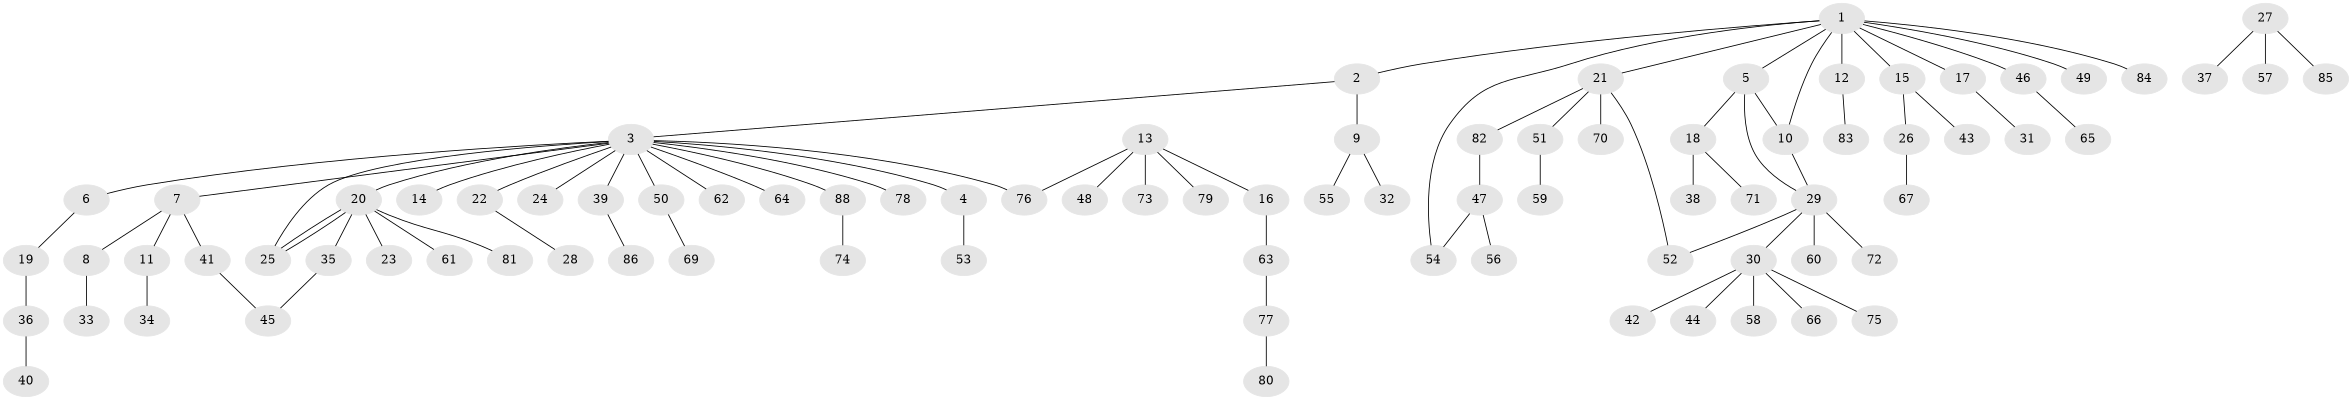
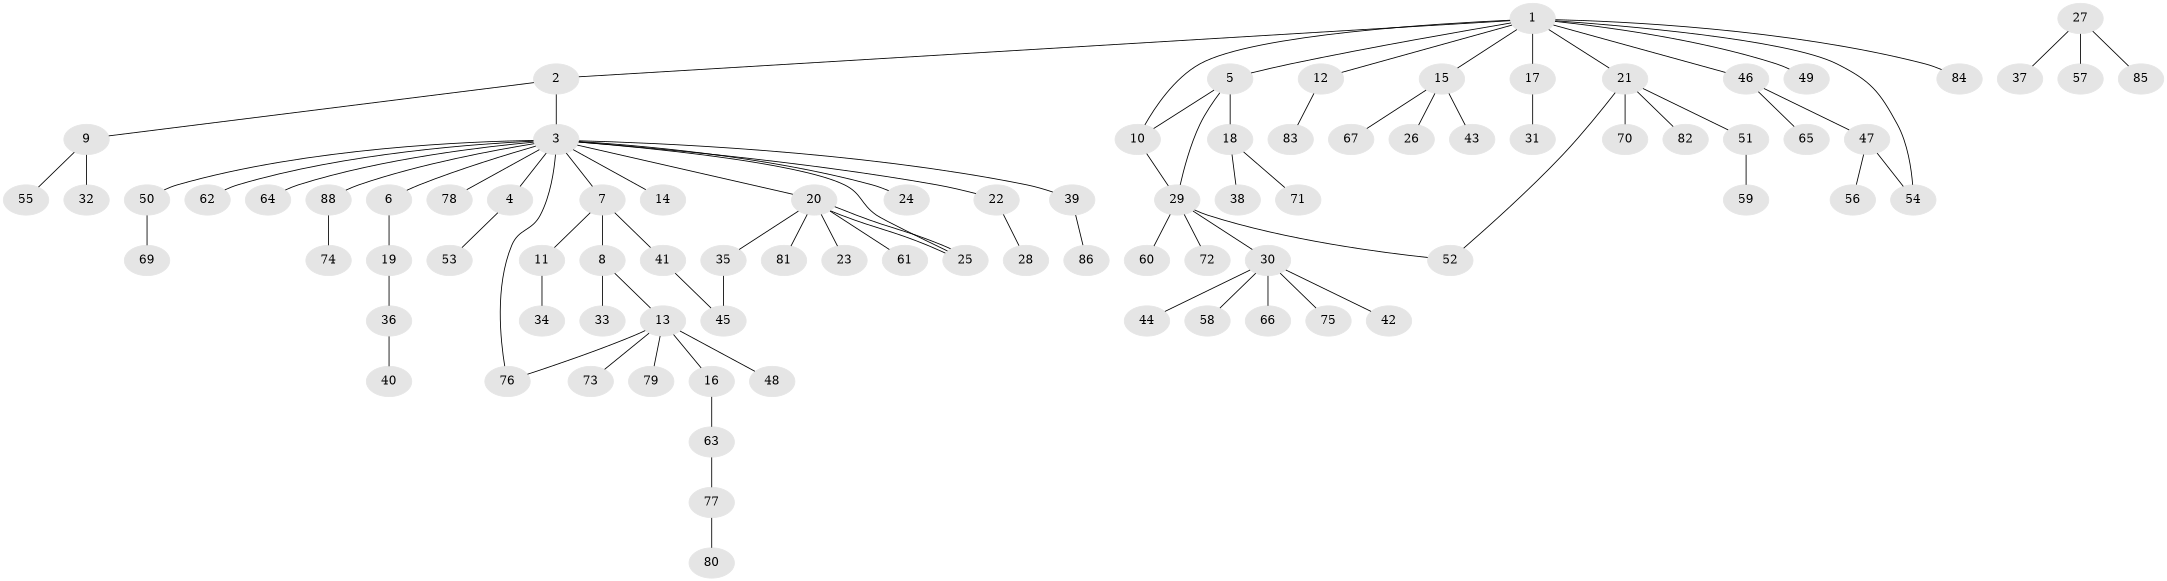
edge "82" -- "47": now "46" -- "47"
edge "26" -- "67": now "15" -- "67"
edge "8" -- "13": added
